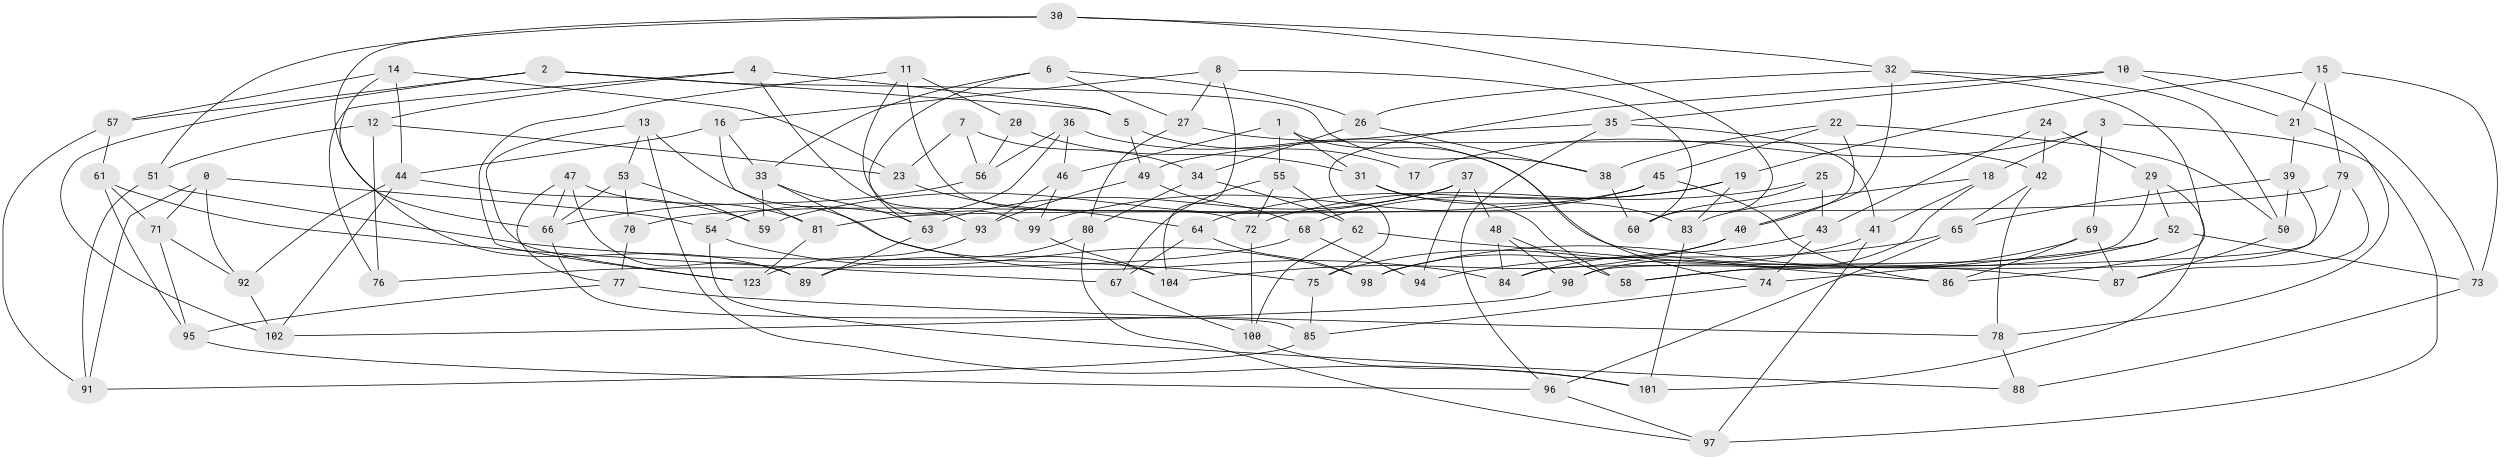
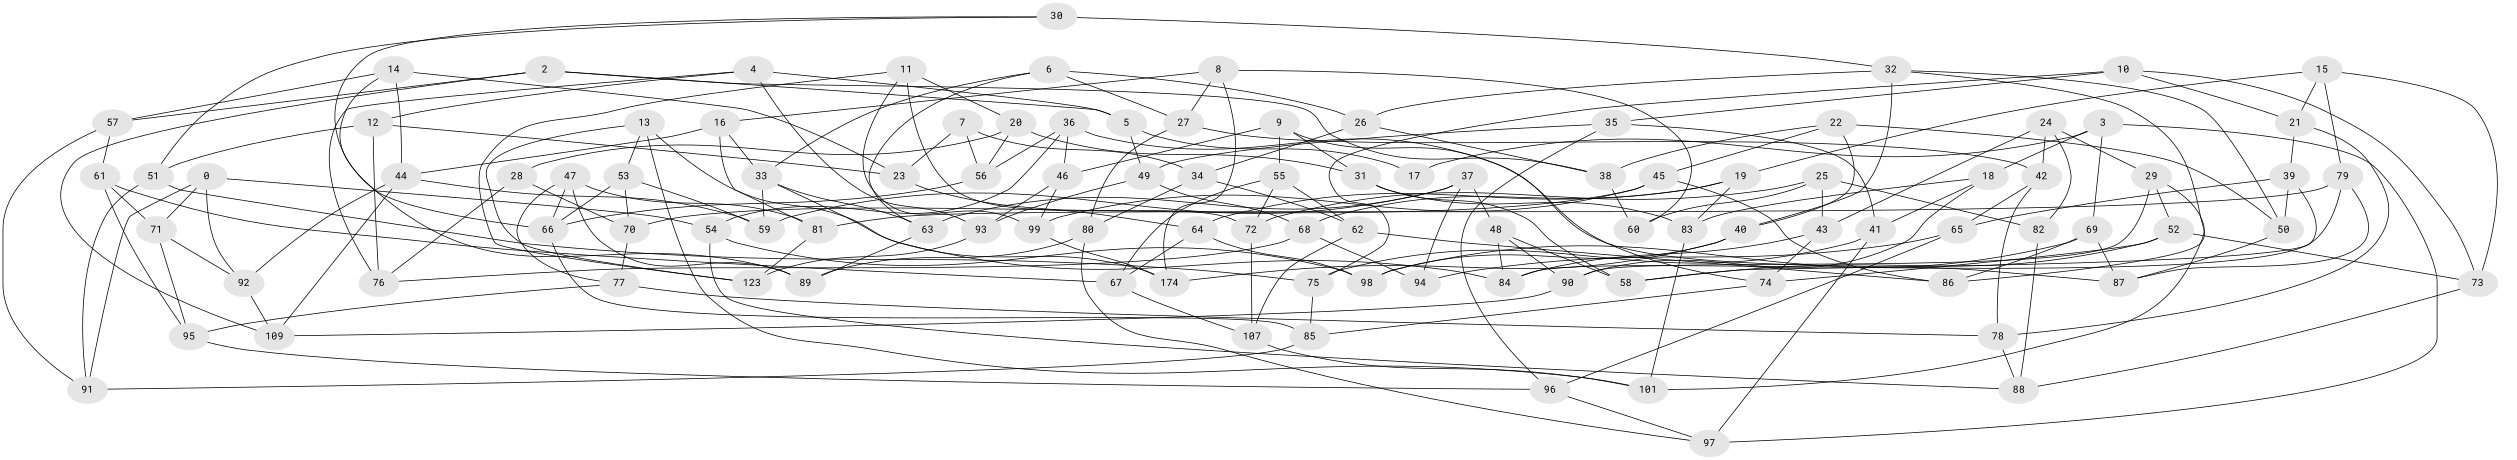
edge "30" -- "60": removed
node "1": label "1" -> "9"
node "28": added
node "82": added
node "104": label "104" -> "174"
node "102": label "102" -> "109"
node "100": label "100" -> "107"
